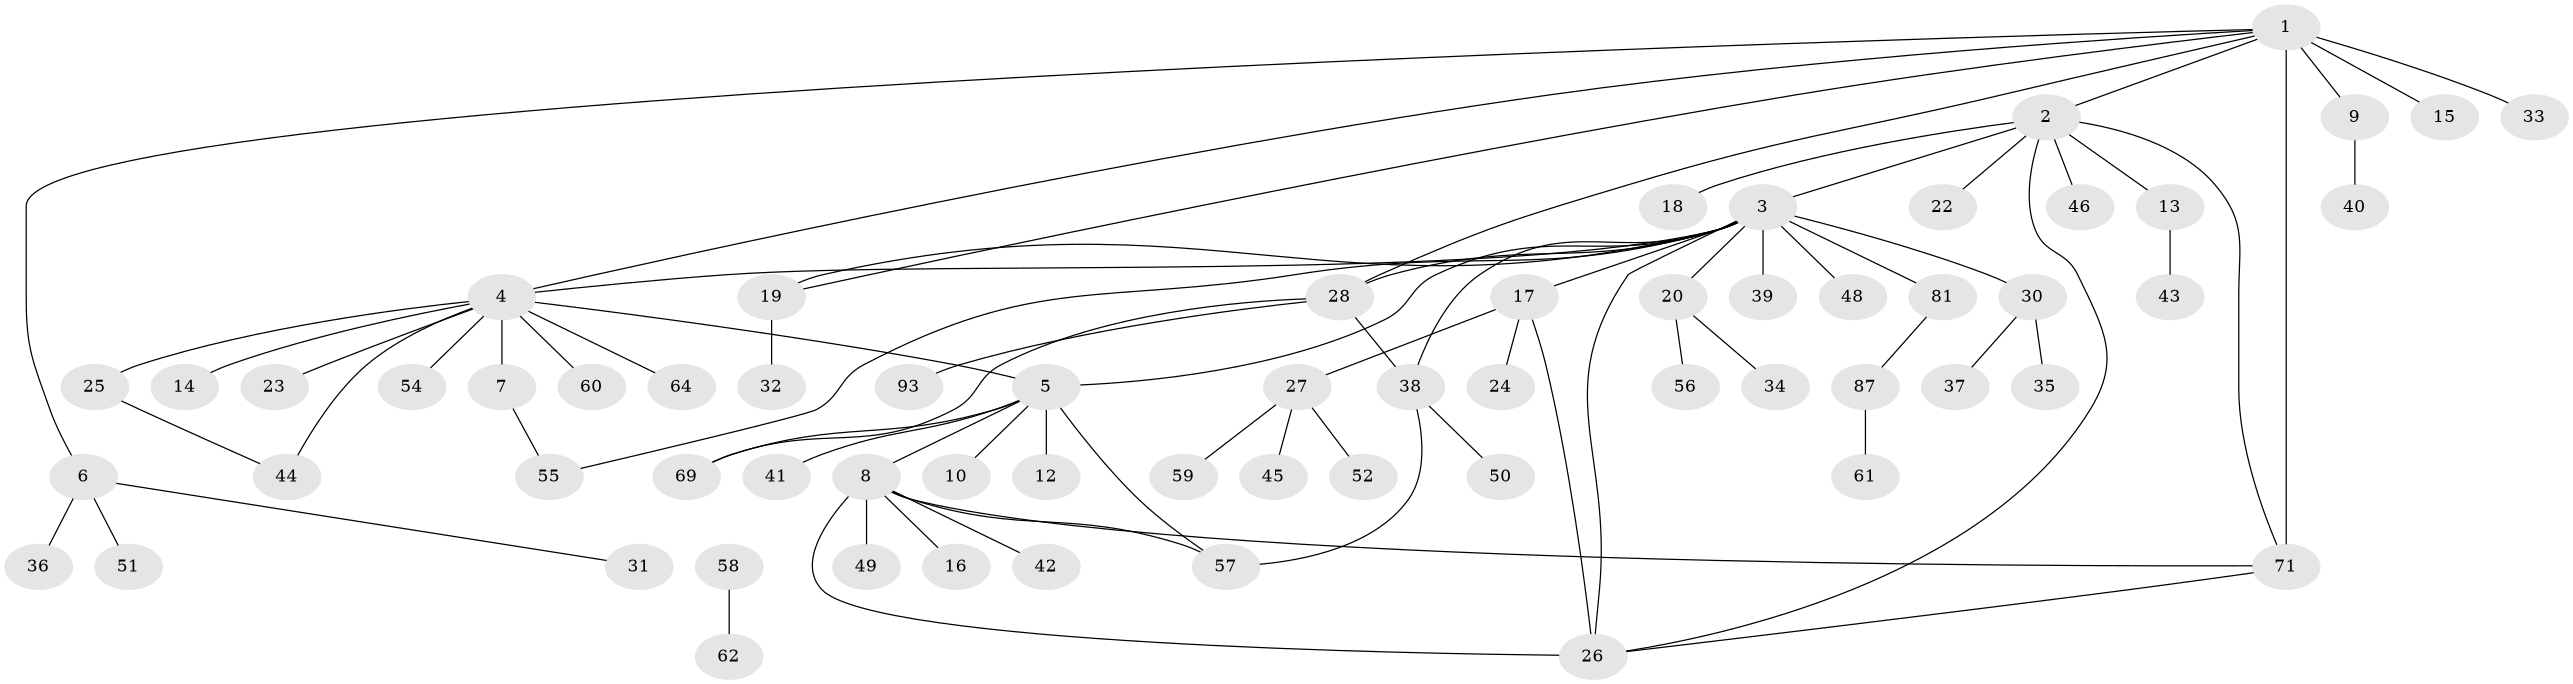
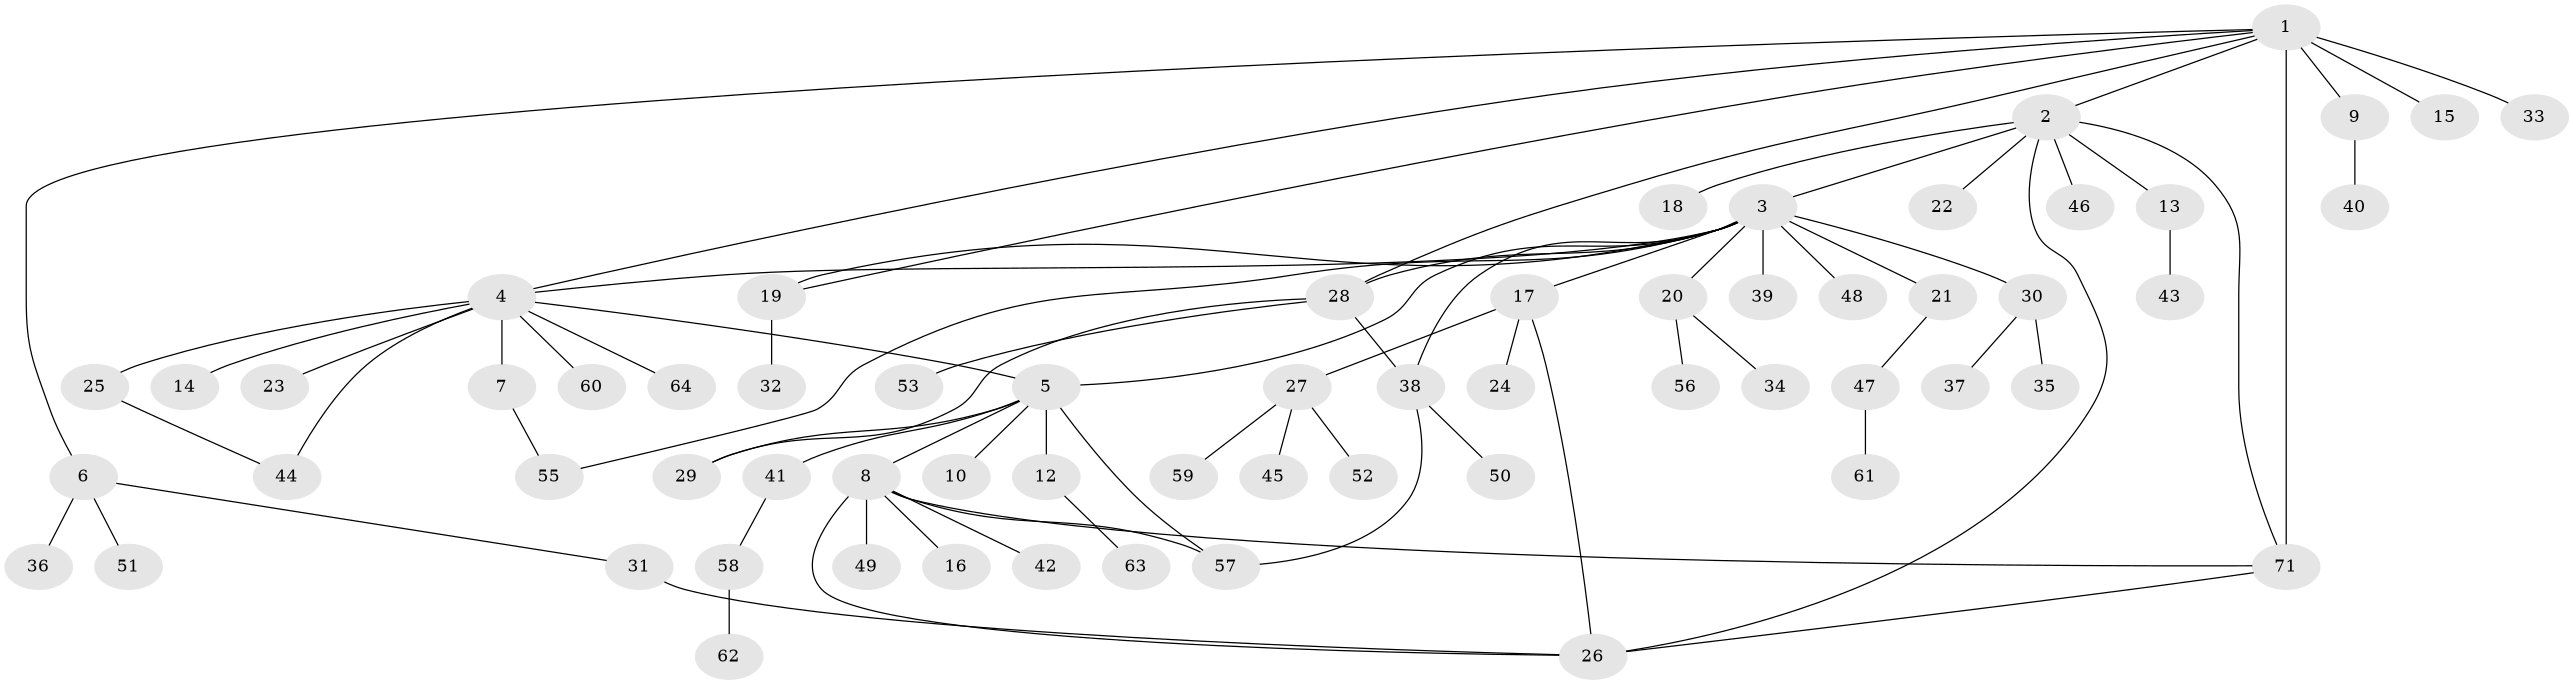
node "81": label "81" -> "21"
node "54": removed
node "93": label "93" -> "53"
node "87": label "87" -> "47"
edge "3" -- "26": now "31" -- "26"
node "69": label "69" -> "29"
edge "41" -- "58": added
node "63": added
